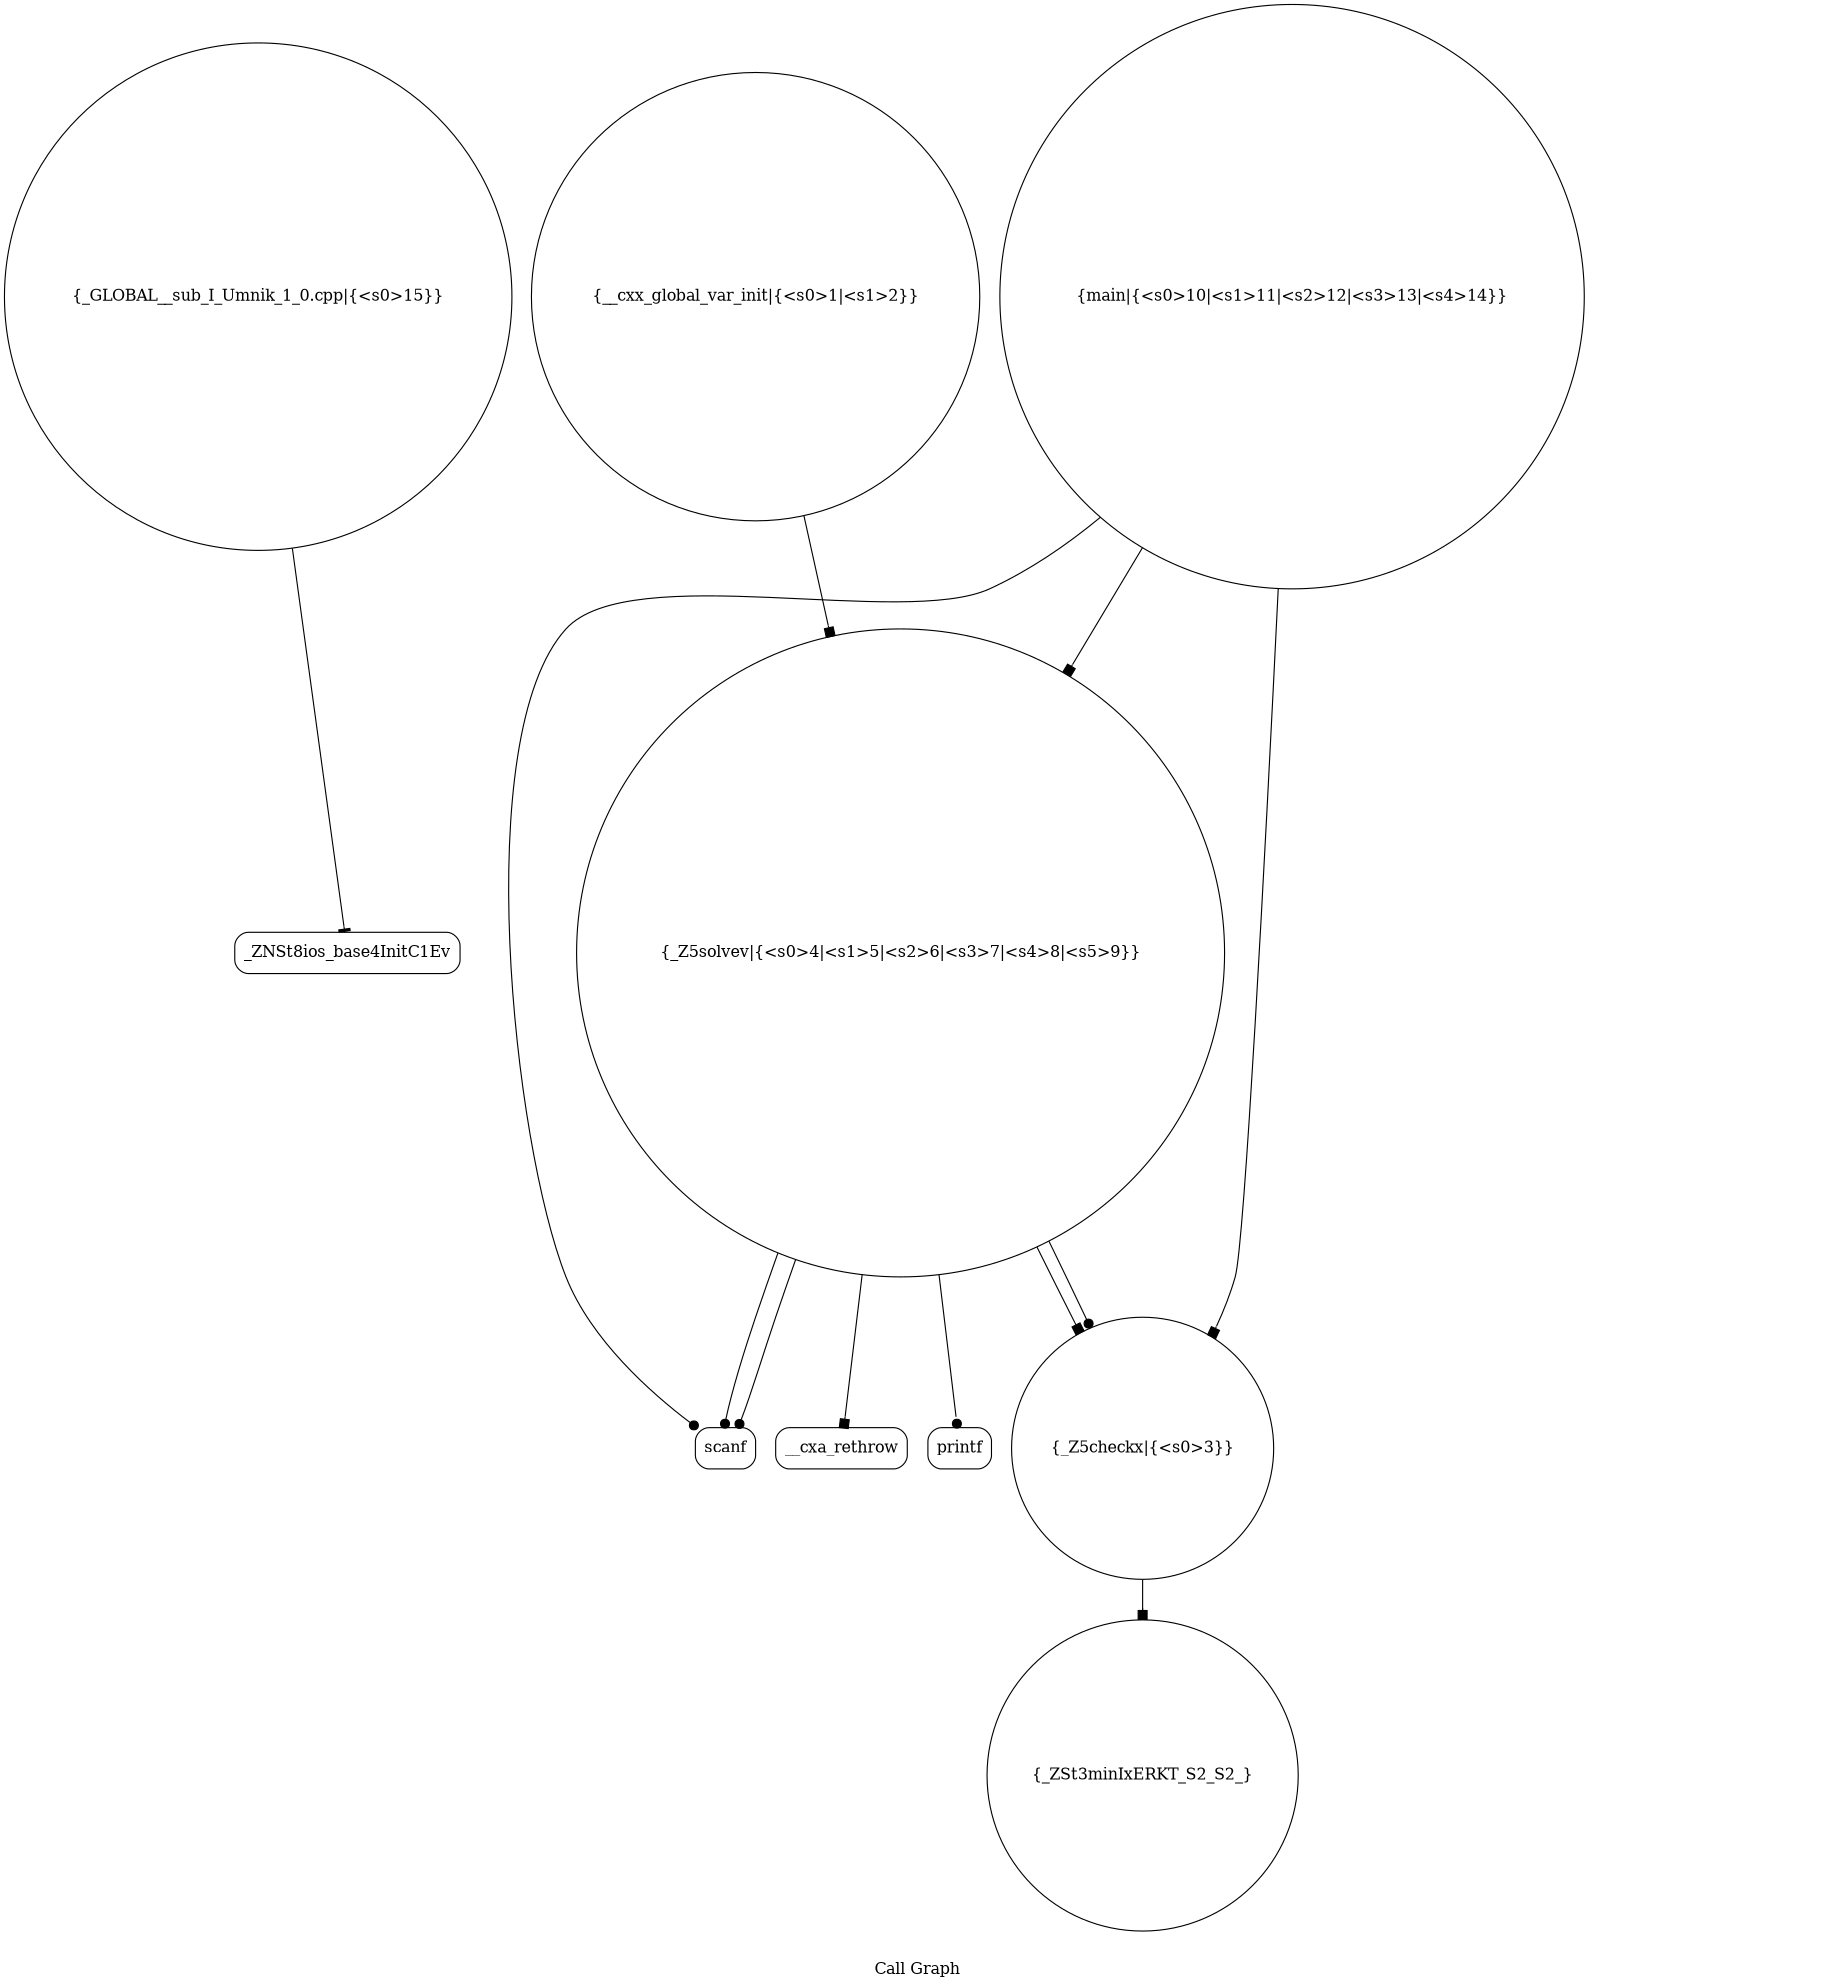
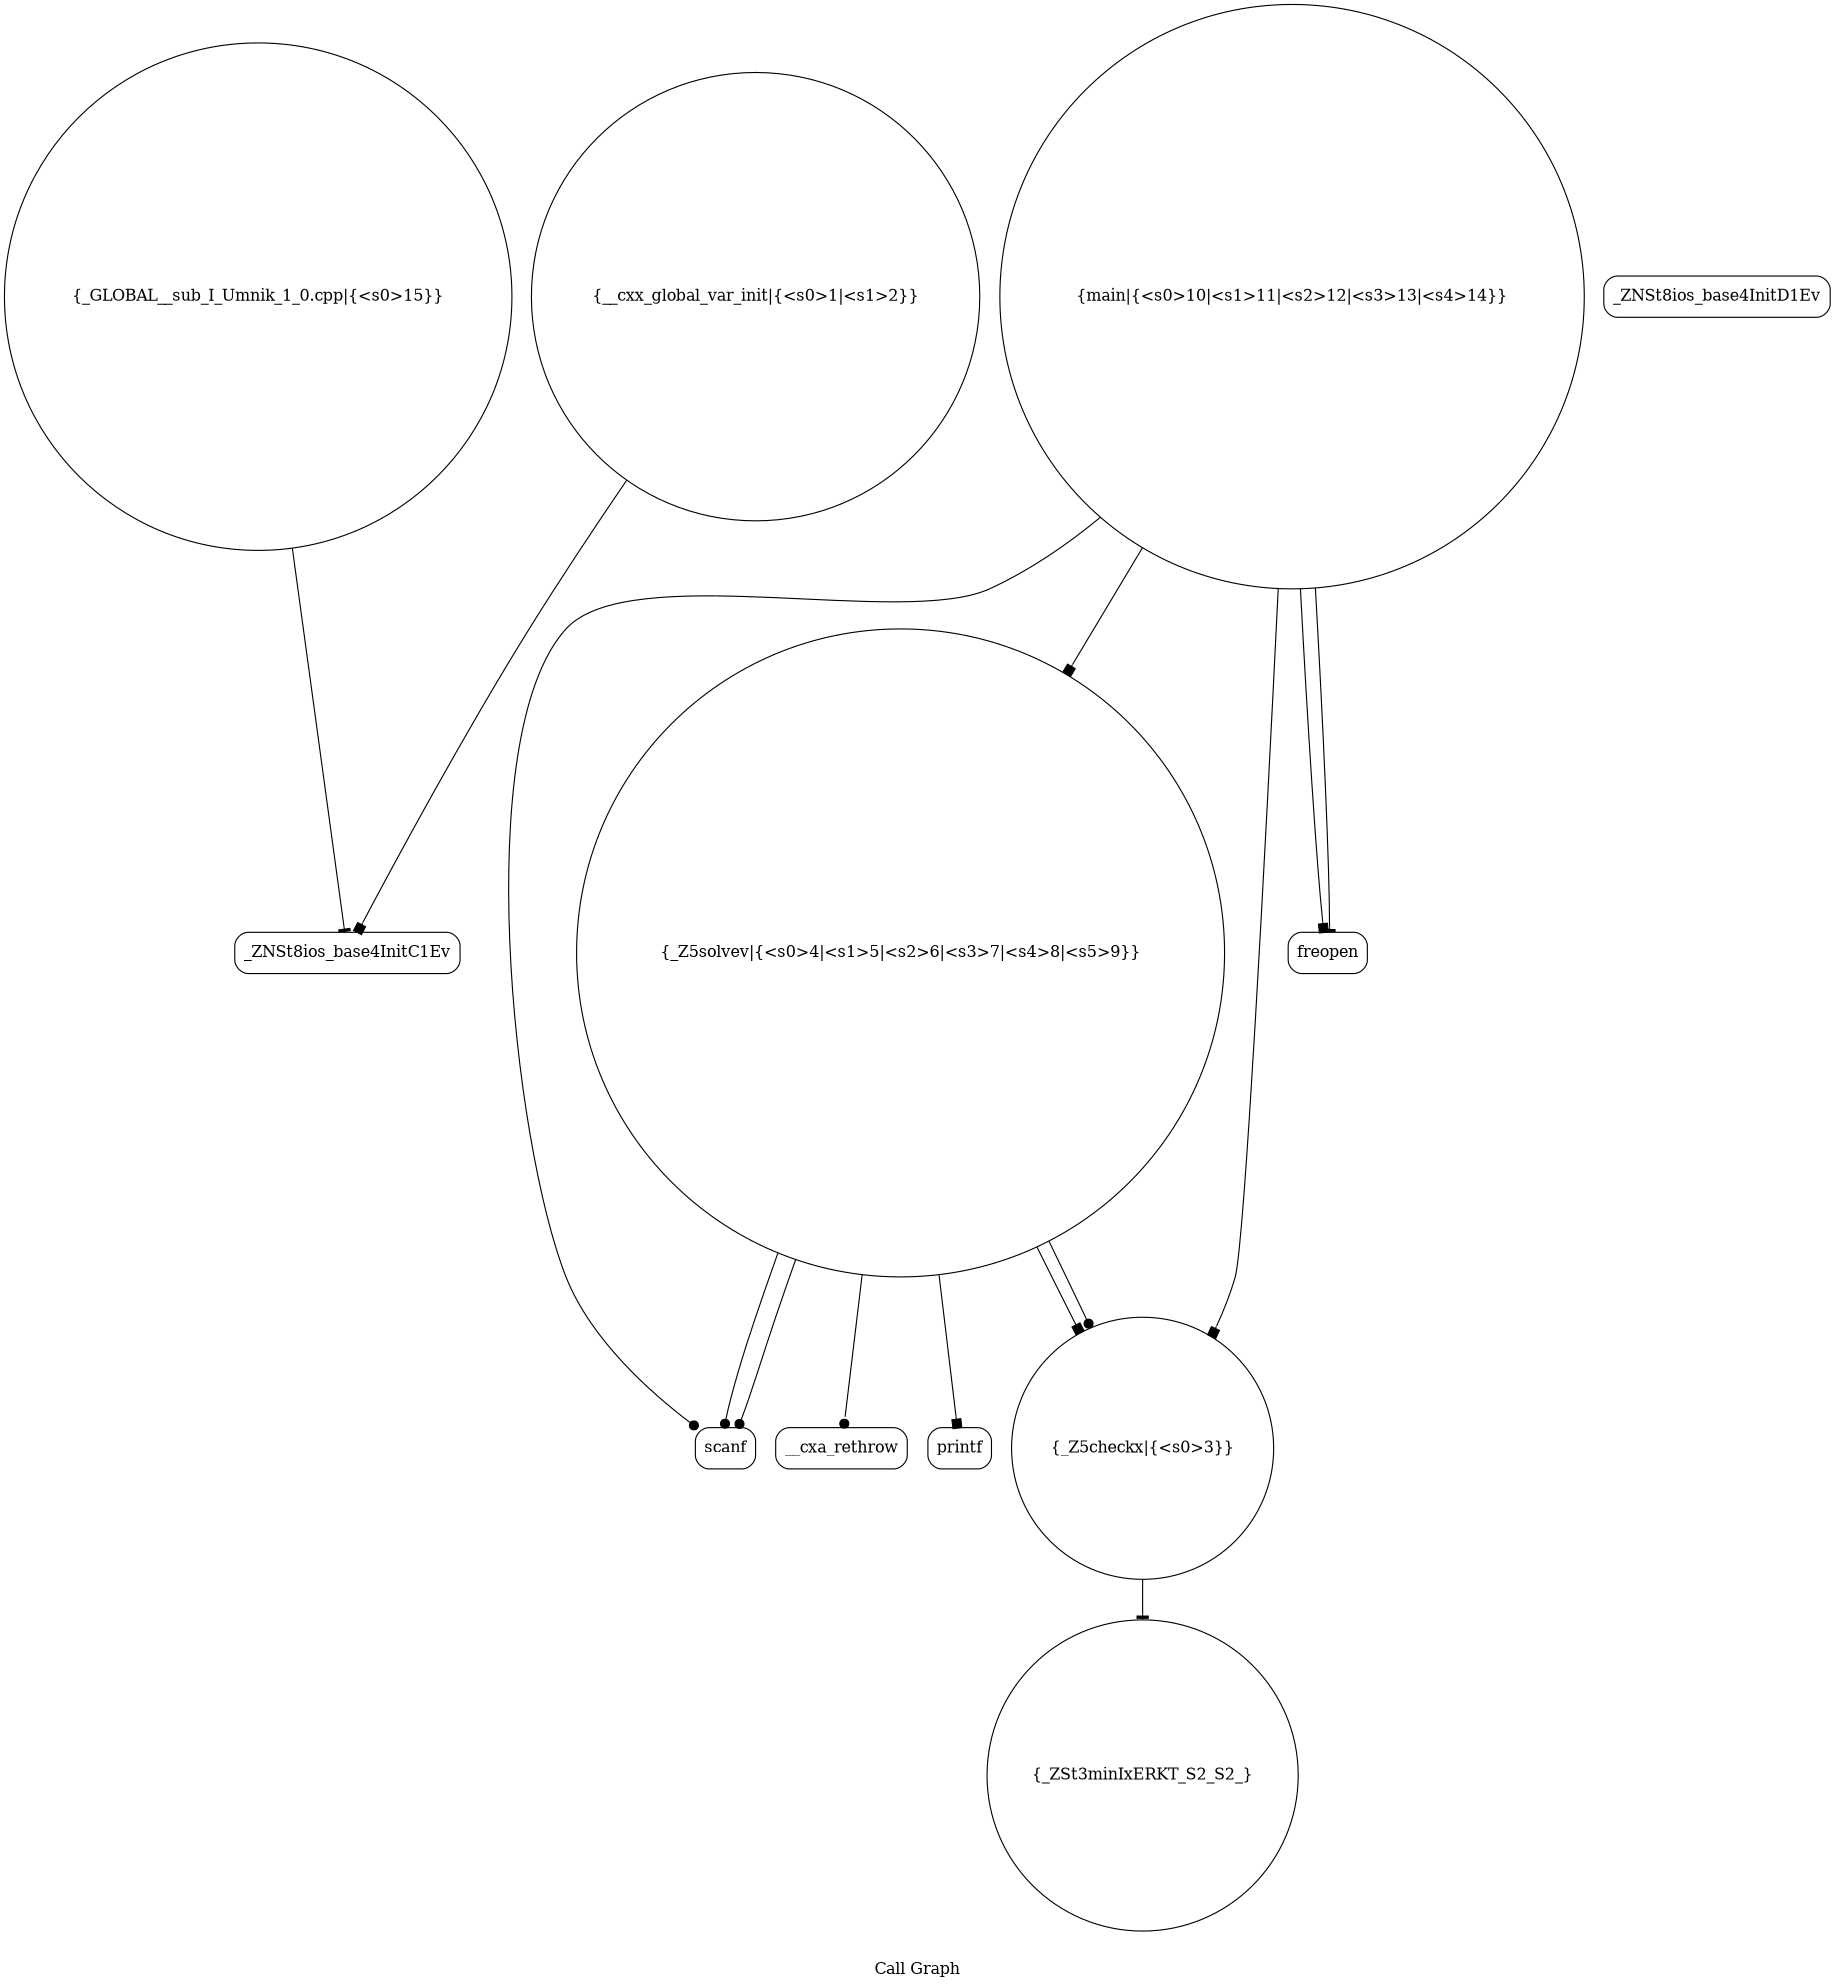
node "_ZNSt8ios_base4InitD1Ev": added
edge "{__cxx_global_var_init|{<s0>1|<s1>2}}" -> "{_Z5solvev|{<s0>4|<s1>5|<s2>6|<s3>7|<s4>8|<s5>9}}": now "{__cxx_global_var_init|{<s0>1|<s1>2}}" -> "_ZNSt8ios_base4InitC1Ev"
node "freopen": added
edge "{_Z5solvev|{<s0>4|<s1>5|<s2>6|<s3>7|<s4>8|<s5>9}}" -> "__cxa_rethrow": arrowhead box -> dot
edge "{_Z5solvev|{<s0>4|<s1>5|<s2>6|<s3>7|<s4>8|<s5>9}}" -> "printf": arrowhead dot -> box
edge "{_Z5checkx|{<s0>3}}" -> "{_ZSt3minIxERKT_S2_S2_}": arrowhead box -> tee
